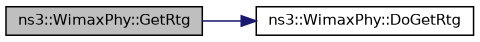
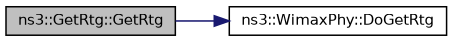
node "ns3::WimaxPhy::GetRtg": label "ns3::WimaxPhy::GetRtg" -> "ns3::GetRtg::GetRtg"
